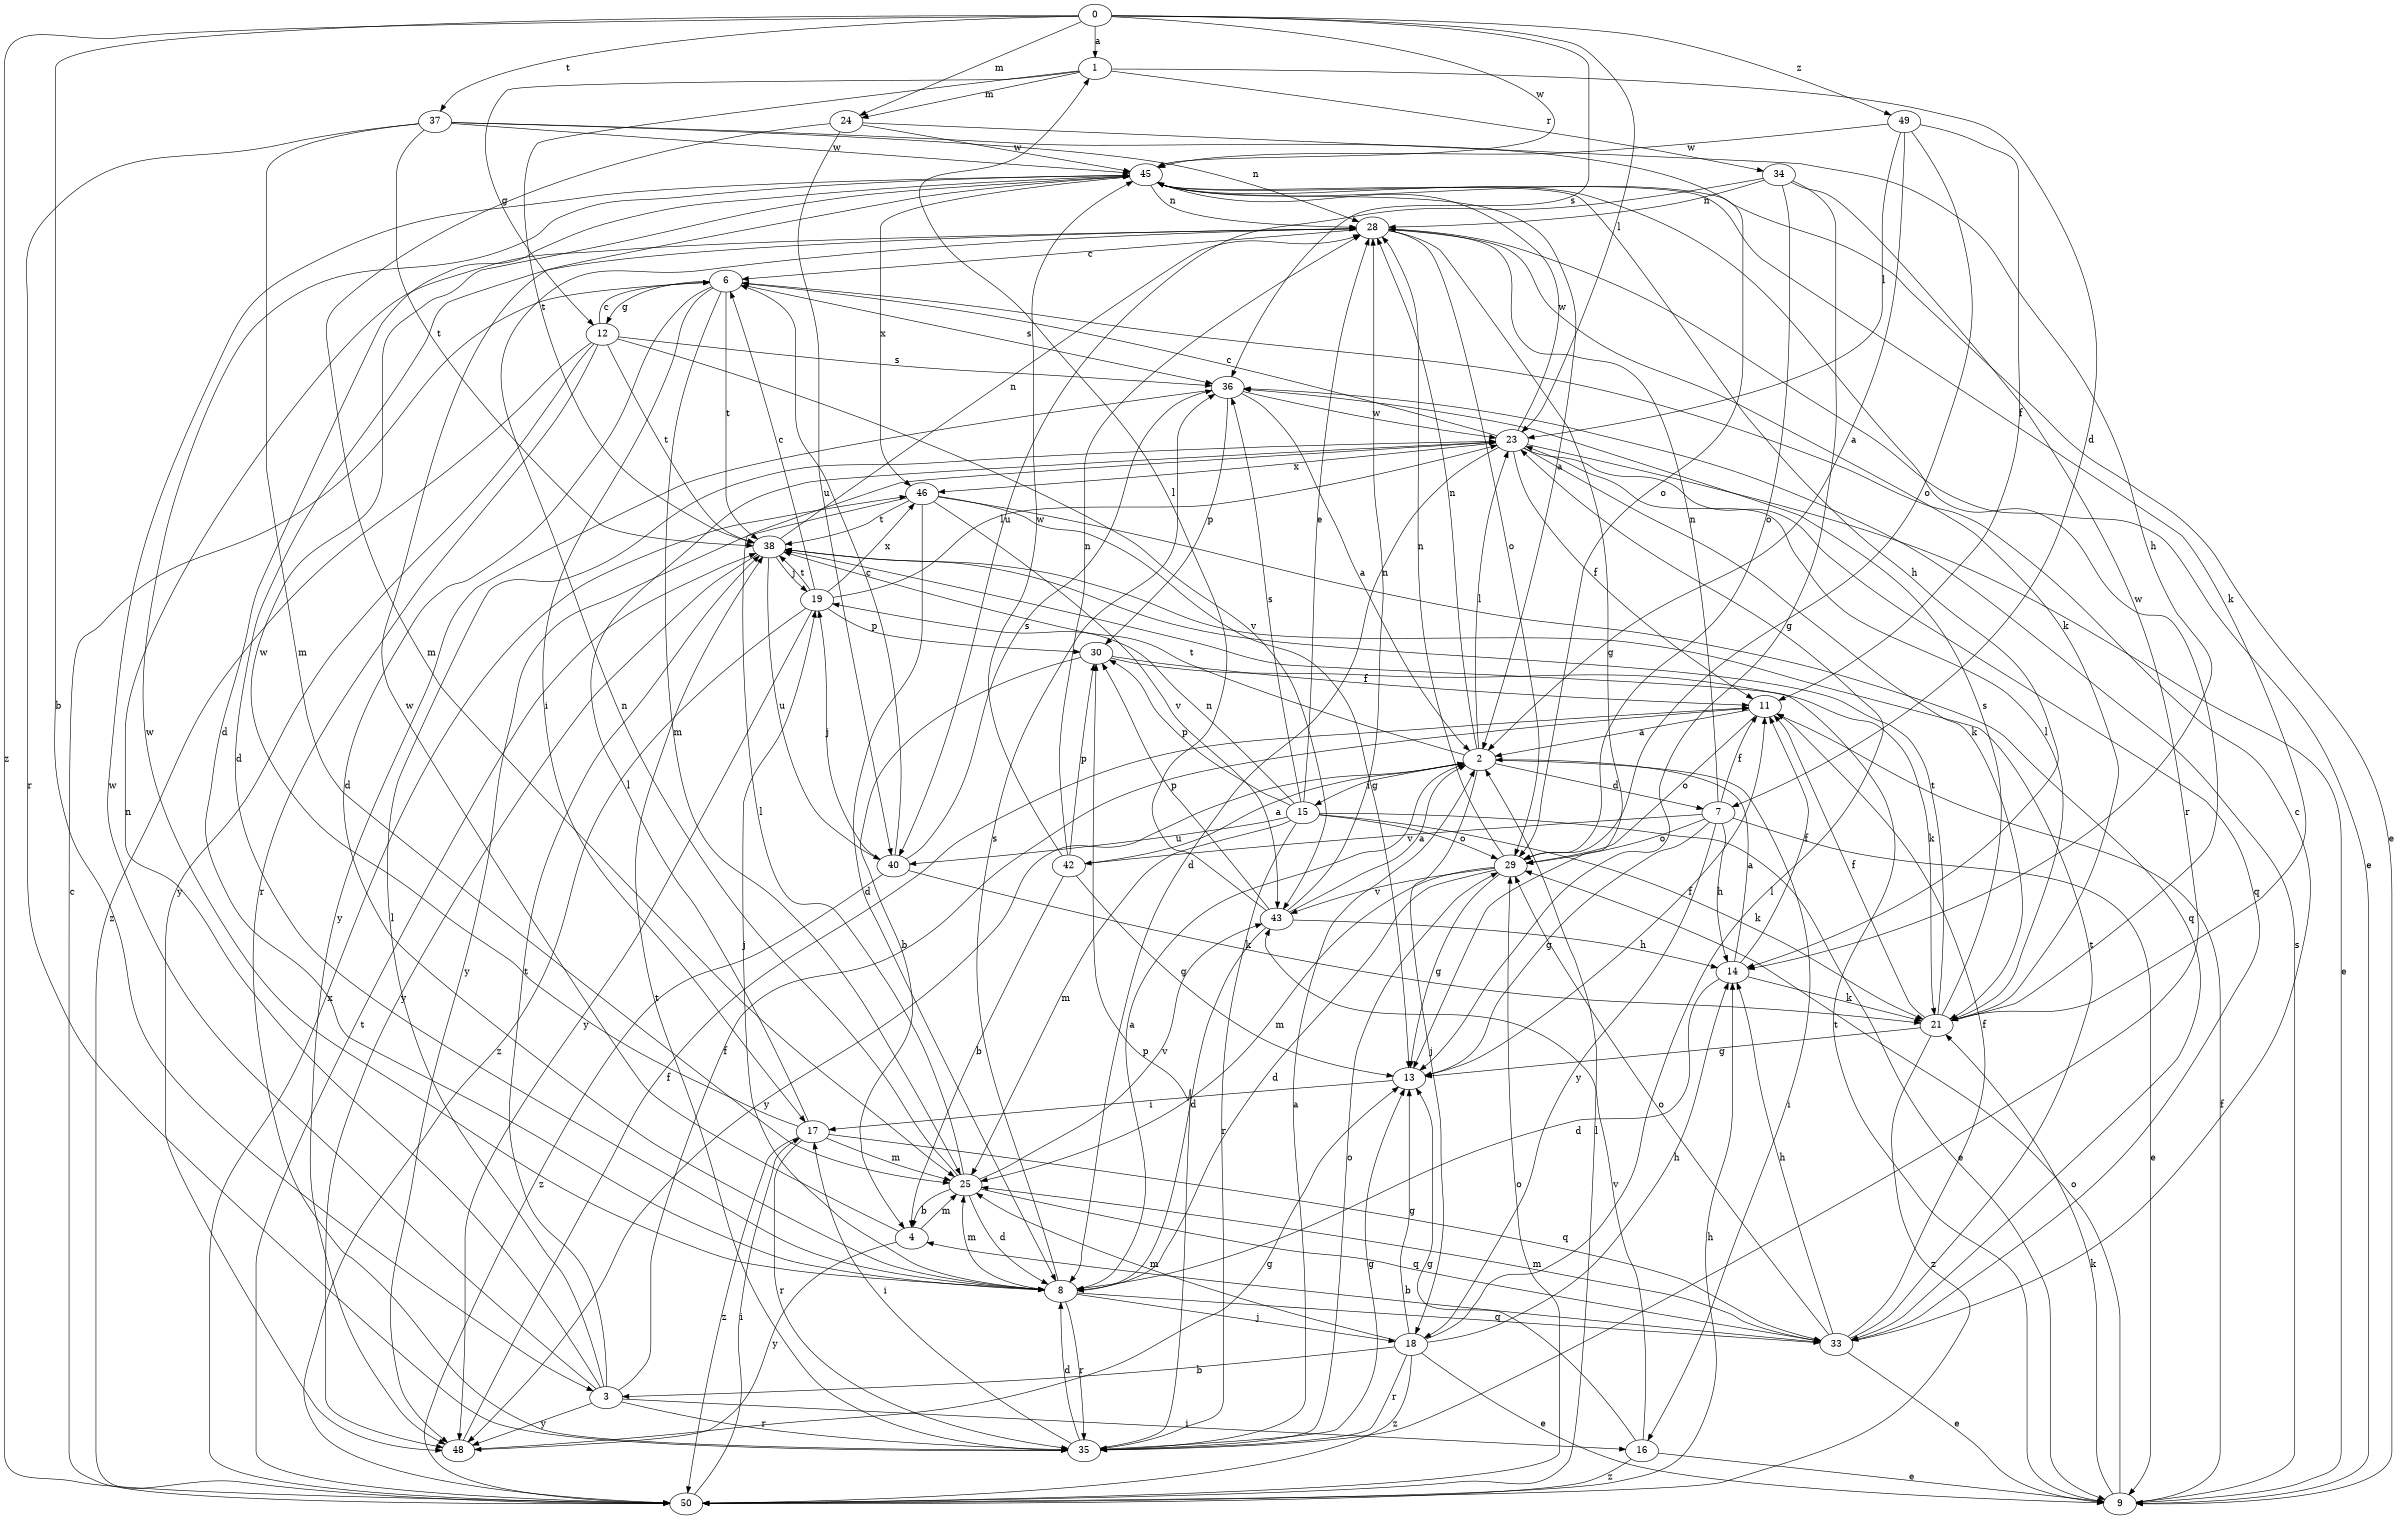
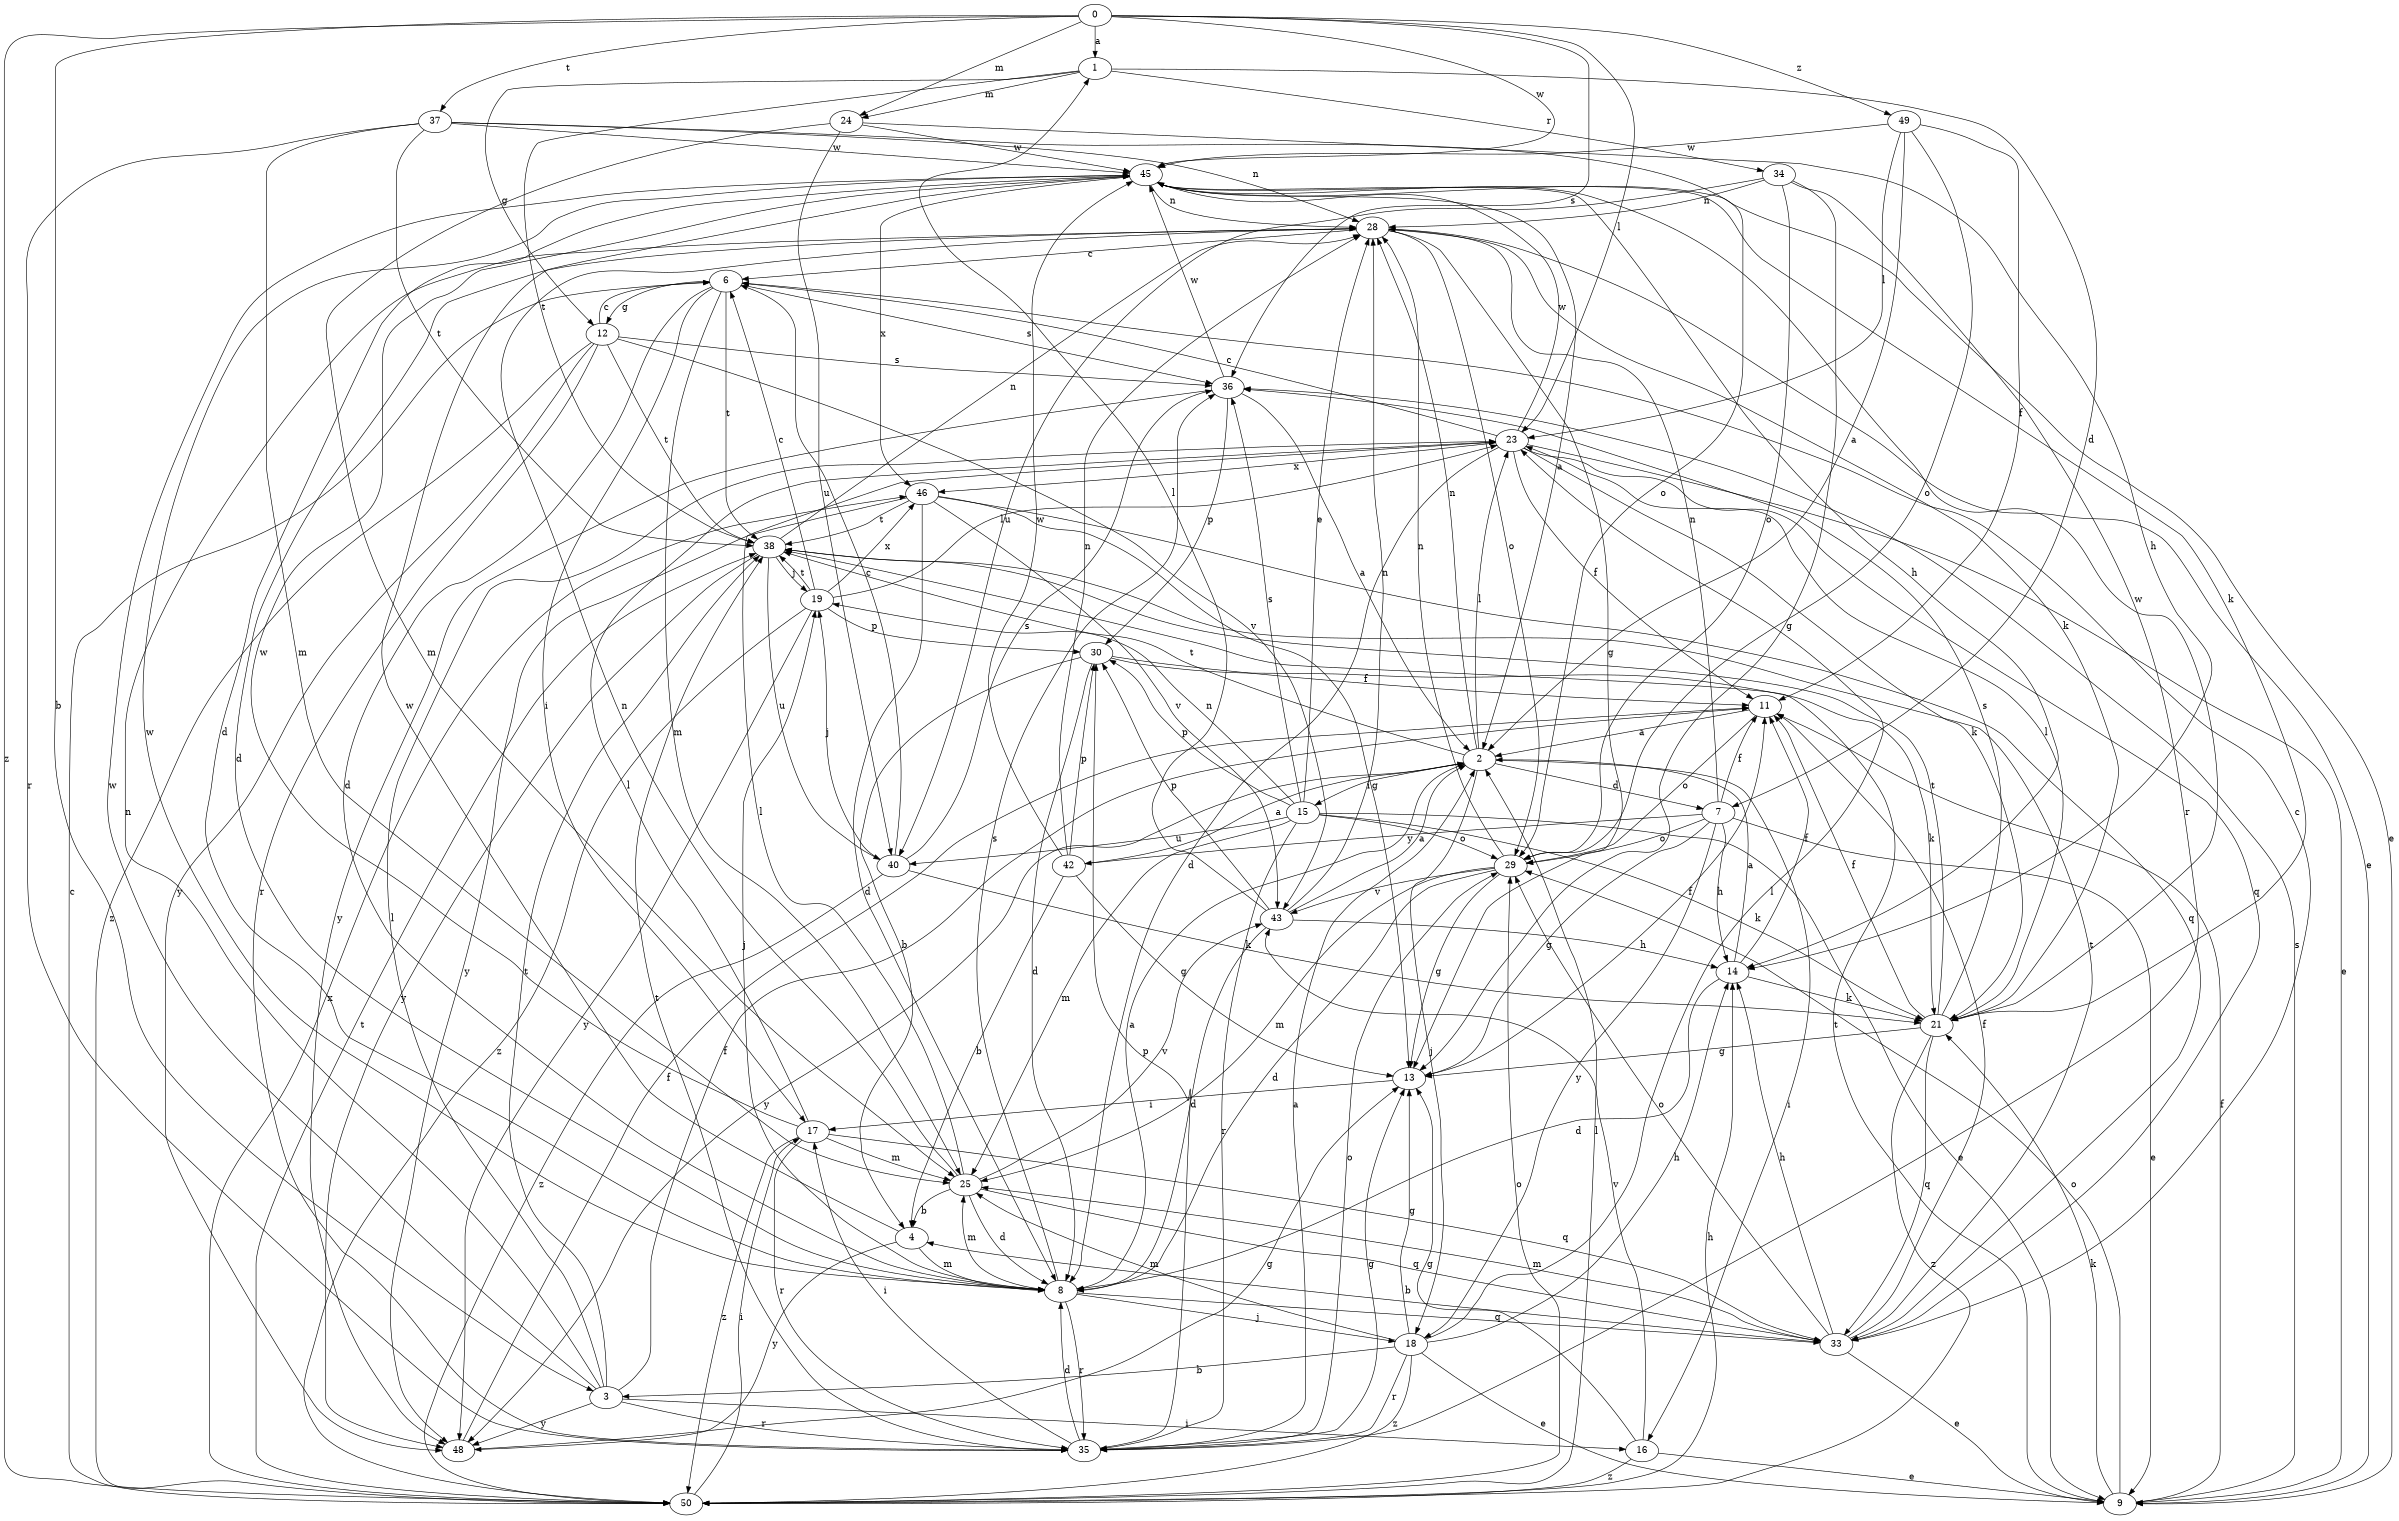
edge "36" -> "23": now "36" -> "45"
edge "7" -> "42": label "v" -> "y"
edge "30" -> "8": added, label "d"
edge "21" -> "33": added, label "q"
edge "4" -> "25": now "4" -> "8"
